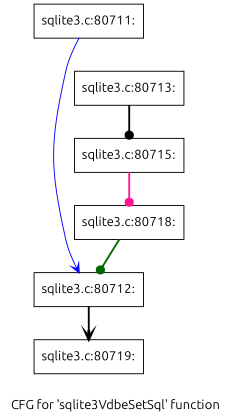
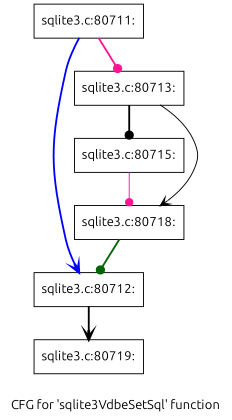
edge "sqlite3.c:80711:" -> "sqlite3.c:80713:": added
edge "sqlite3.c:80711:" -> "sqlite3.c:80712:": style solid -> bold
edge "sqlite3.c:80713:" -> "sqlite3.c:80718:": added
edge "sqlite3.c:80715:" -> "sqlite3.c:80718:": style bold -> solid
